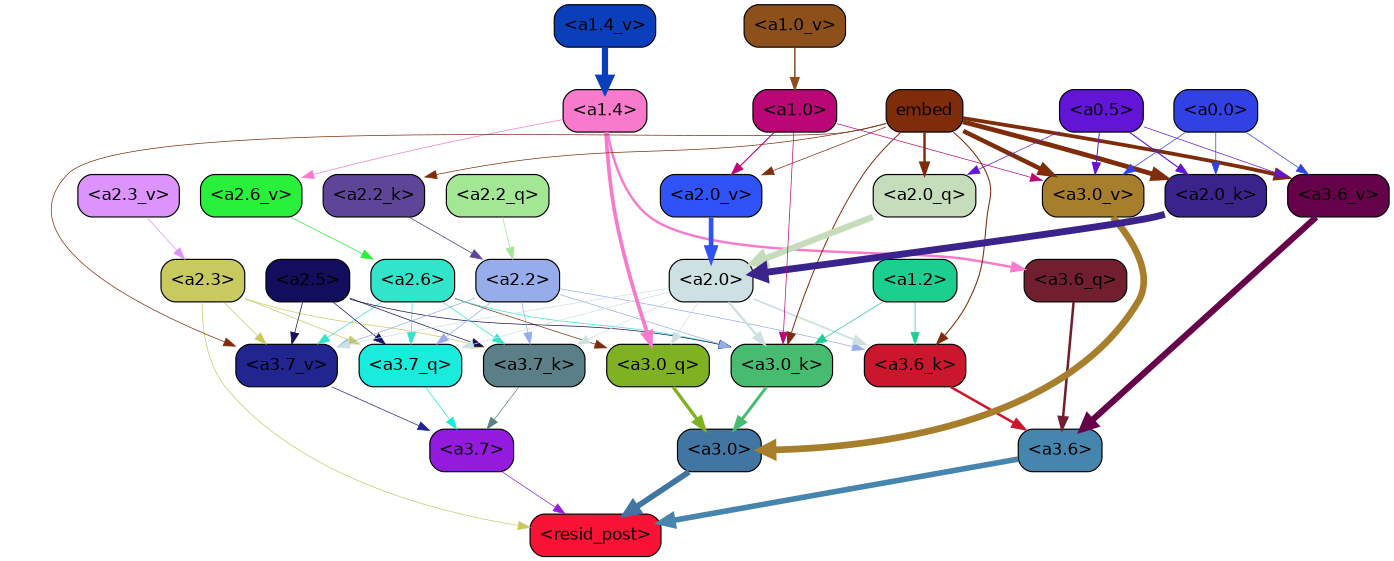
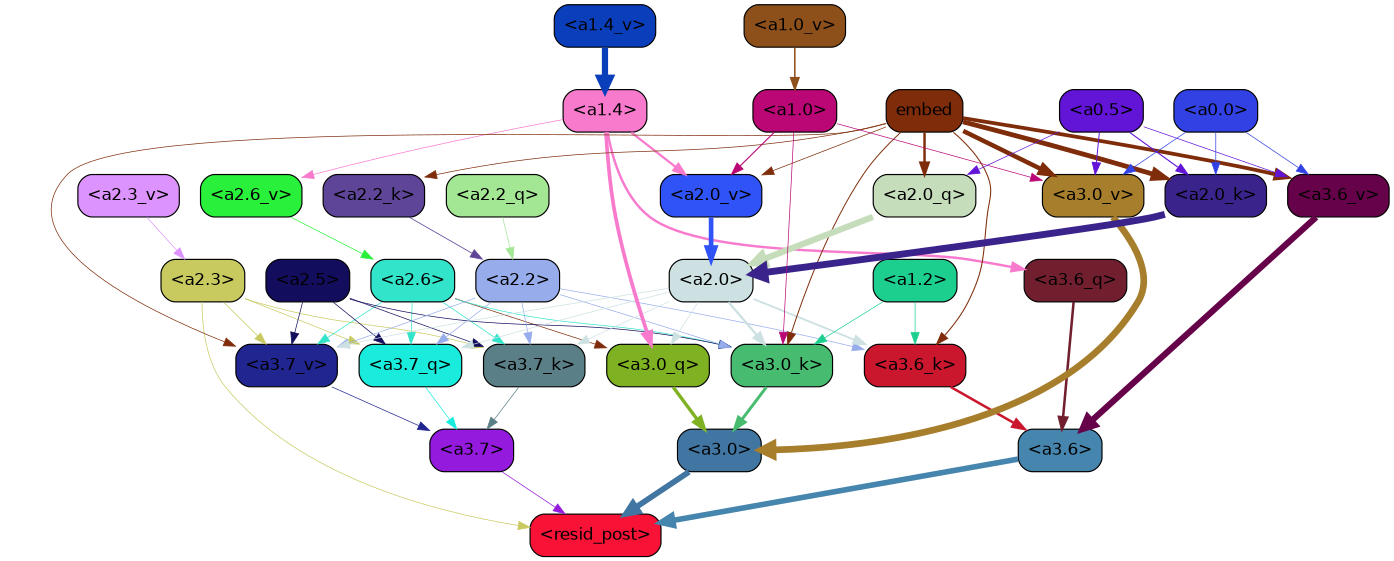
edge "<a1.4>" -> "<a2.0_v>": added
